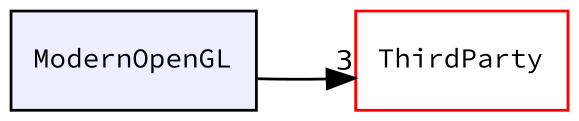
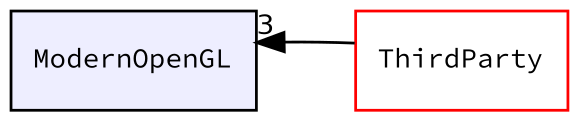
edge "ModernOpenGL" -> "ThirdParty": reversed
